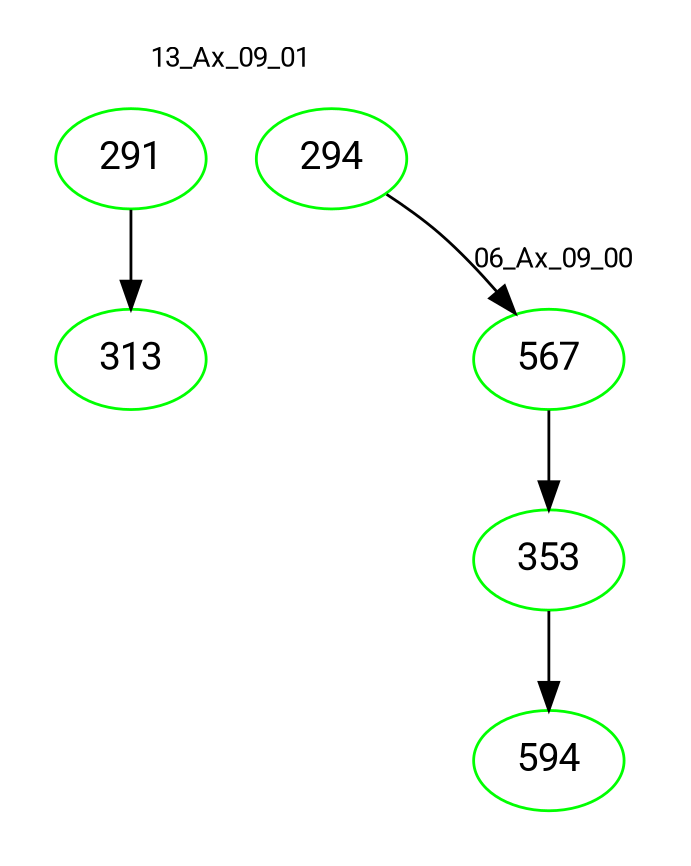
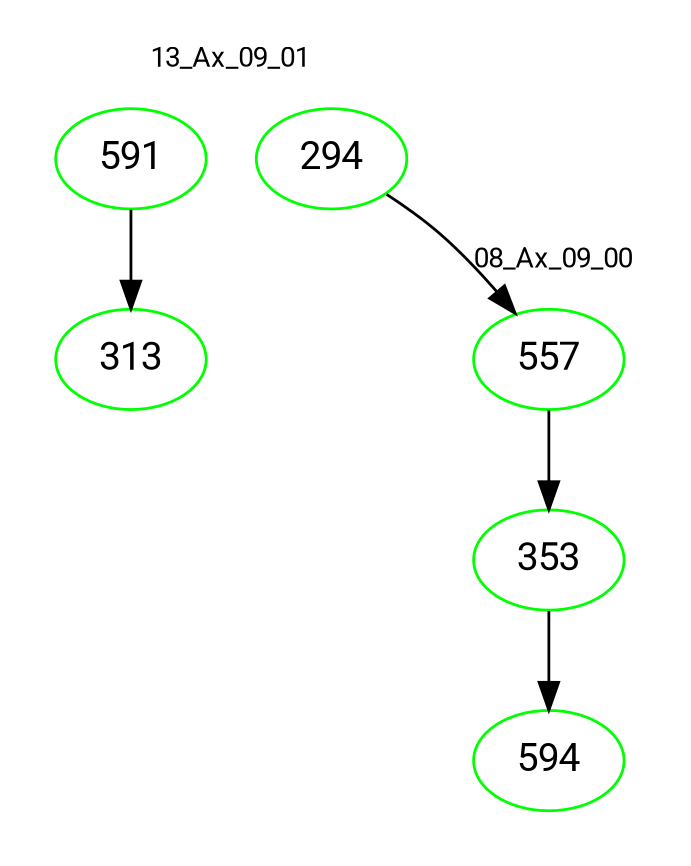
node "291": label "291" -> "591"
cluster "06_Ax_09_00": label "06_Ax_09_00" -> "08_Ax_09_00"
node "567": label "567" -> "557"
